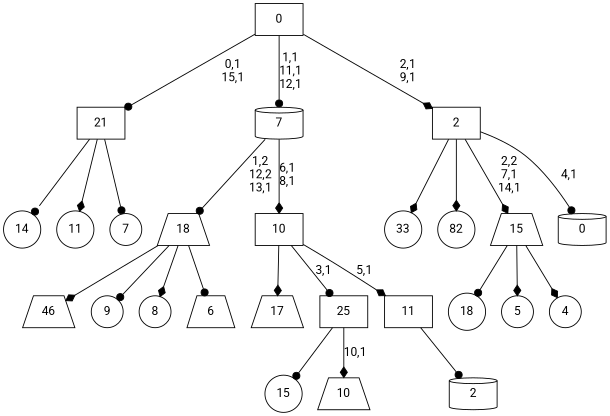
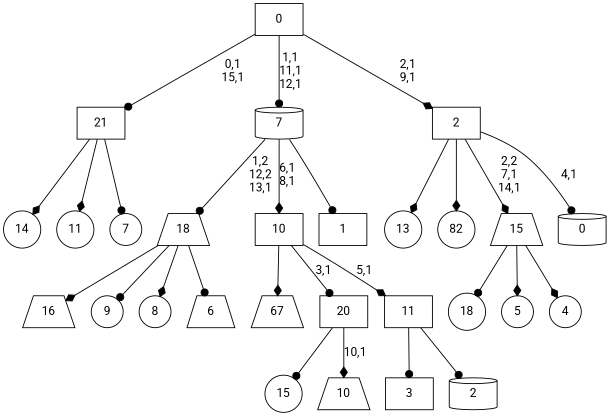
edge "21" -> "14": arrowhead dot -> diamond
node "1": added
node "33": label "33" -> "13"
node "46": label "46" -> "16"
node "17": label "17" -> "67"
node "25": label "25" -> "20"
node "3": added
